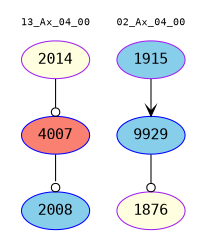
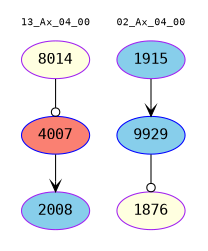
node "2014": label "2014" -> "8014"
edge "4007" -> "2008": arrowhead odot -> vee
node "2008": color blue -> purple
